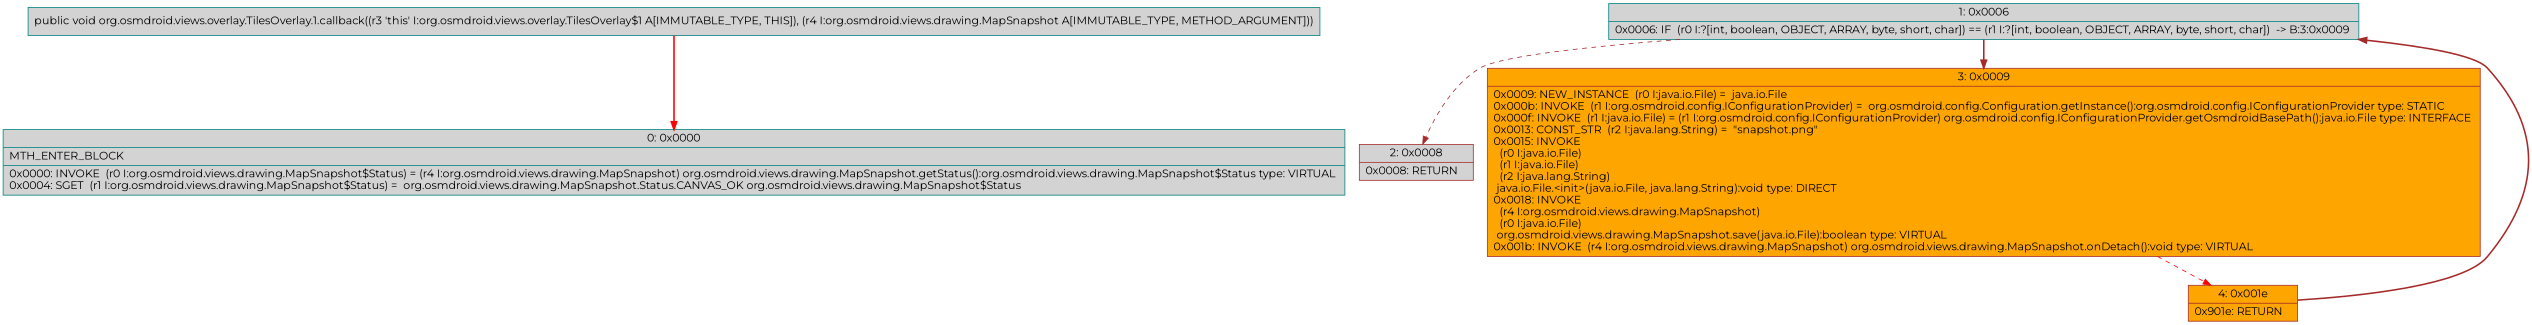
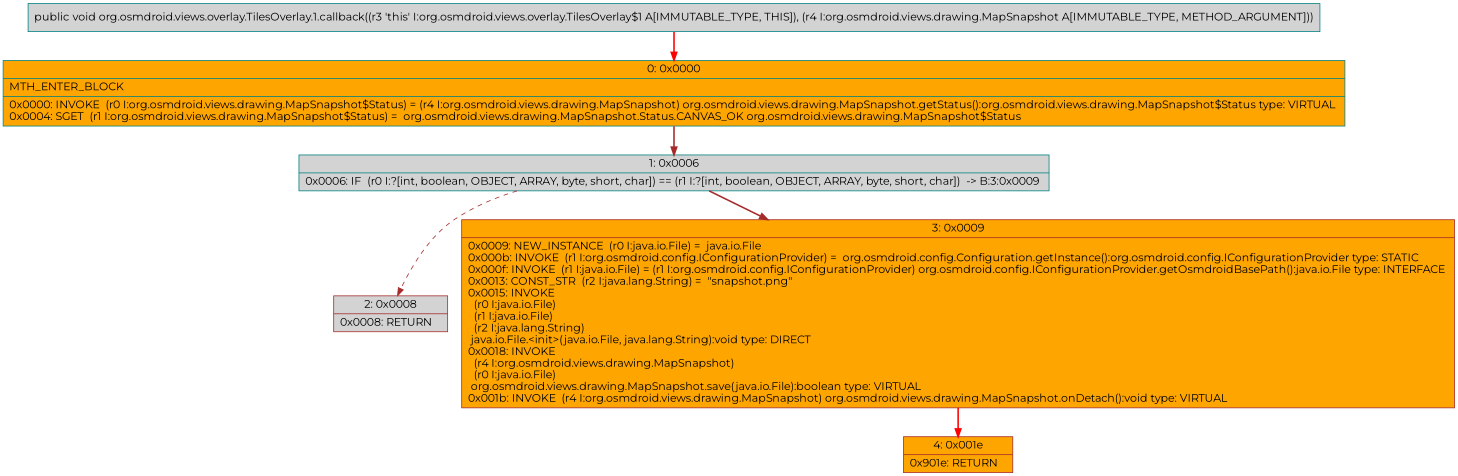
node "0: 0x0000": fillcolor lightgrey -> orange
edge "4: 0x001e" -> "1: 0x0006": now "0: 0x0000" -> "1: 0x0006"
edge "3: 0x0009" -> "4: 0x001e": style dashed -> bold
